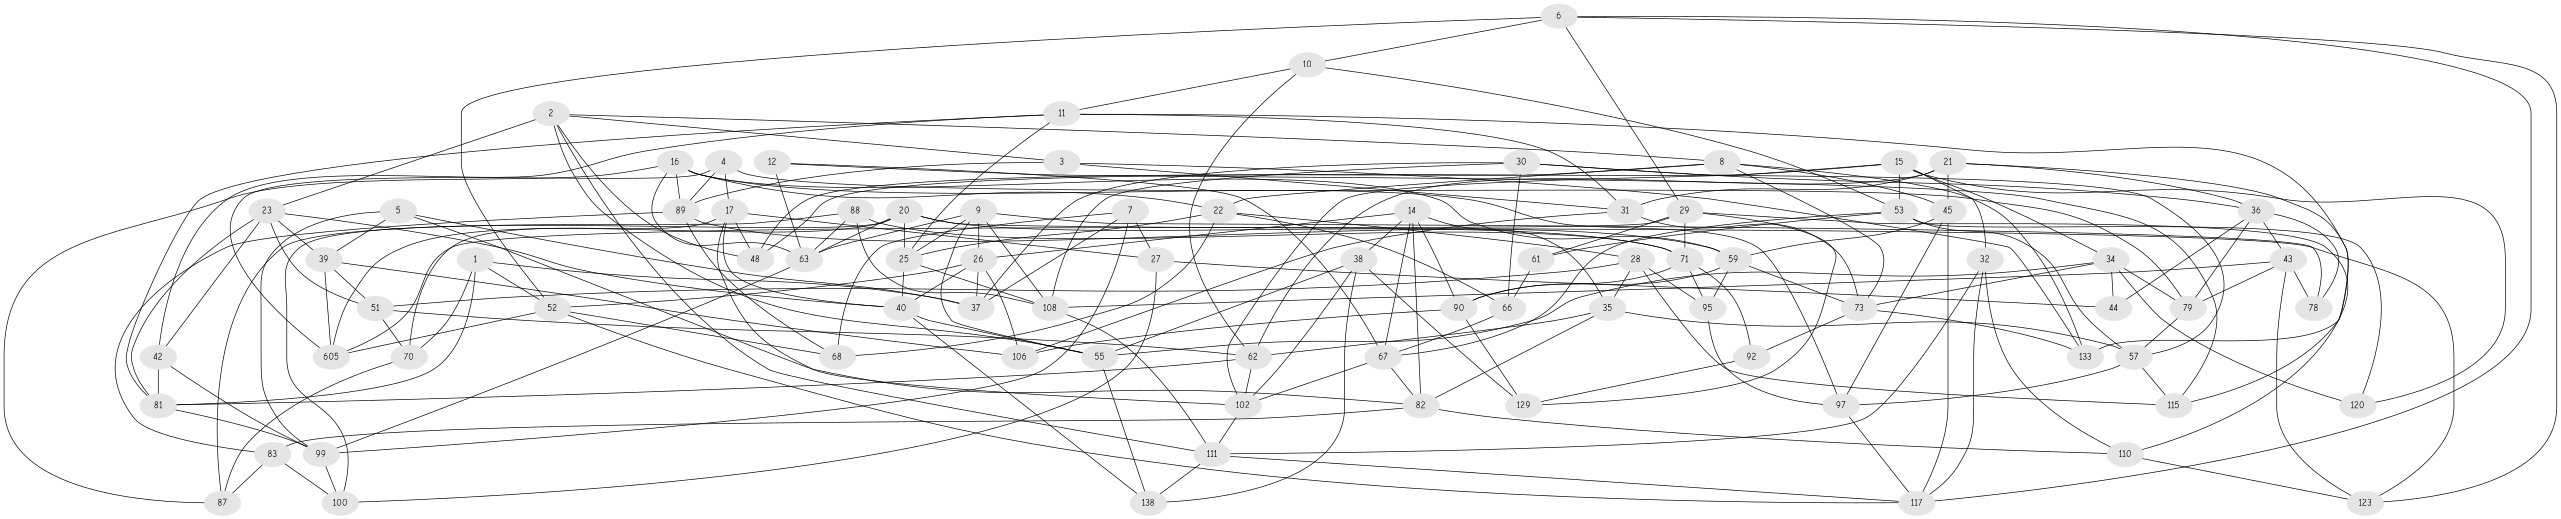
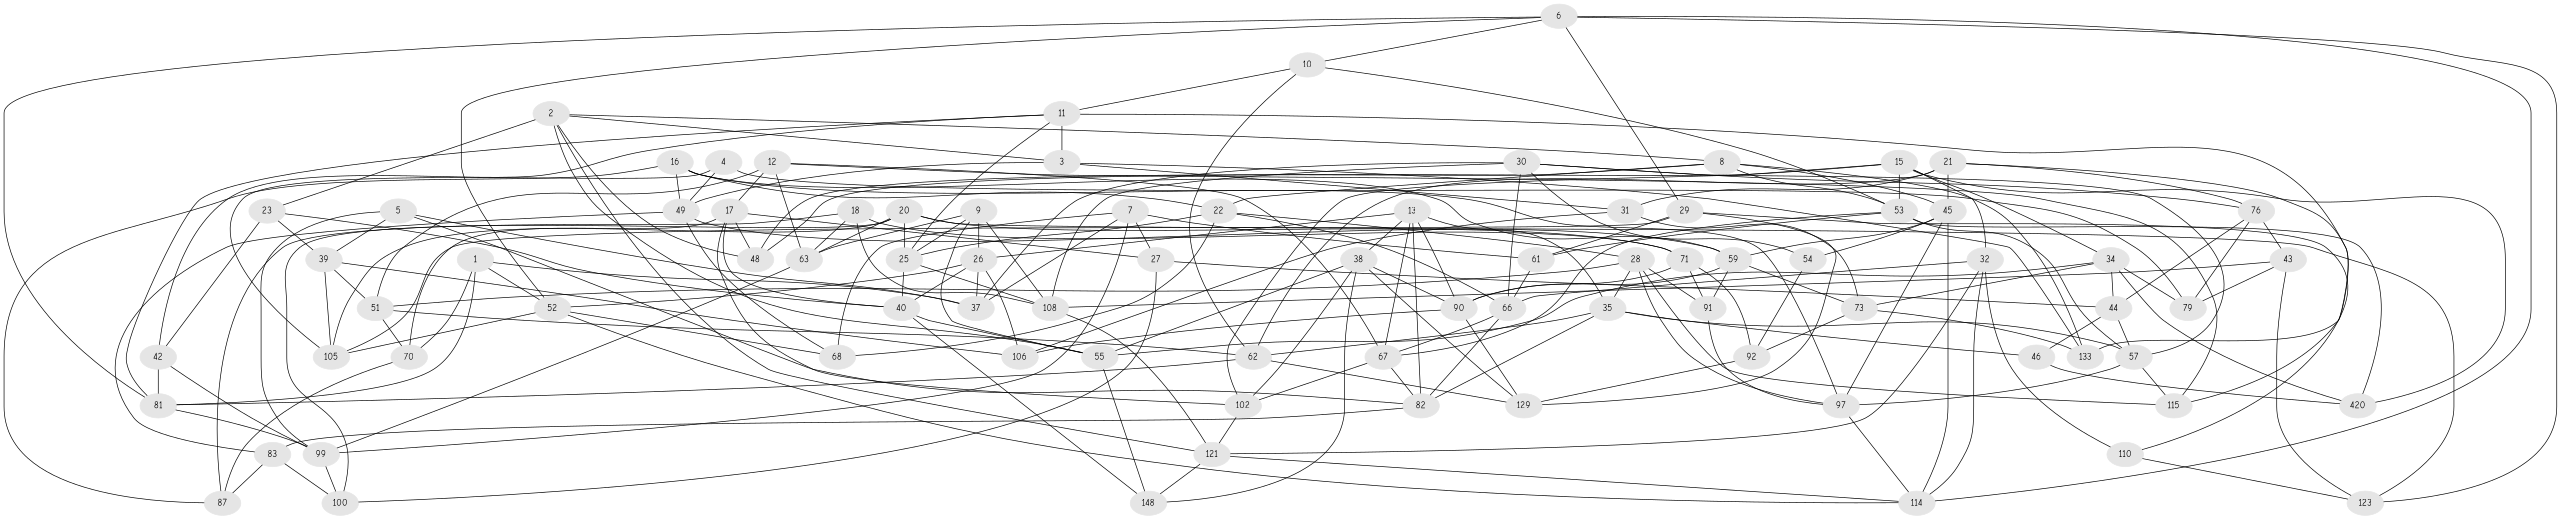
edge "11" -- "31": now "11" -- "3"
edge "4" -- "17": now "12" -- "17"
edge "8" -- "73": now "8" -- "53"
node "89": label "89" -> "49"
node "88": label "88" -> "18"
node "14": label "14" -> "13"
node "36": label "36" -> "76"
edge "29" -- "71": removed
edge "7" -- "61": added
edge "16" -- "63": removed
node "54": added
edge "23" -- "51": now "12" -- "51"
edge "32" -- "66": added
edge "38" -- "90": added
edge "23" -- "81": now "6" -- "81"
node "95": label "95" -> "91"
node "78": removed
edge "79" -- "57": now "44" -- "57"
node "605": label "605" -> "105"
node "46": added
edge "28" -- "97": added
edge "62" -- "102": now "62" -- "129"
node "120": label "120" -> "420"
edge "82" -- "110": now "82" -- "66"
node "111": label "111" -> "121"
node "138": label "138" -> "148"
node "117": label "117" -> "114"
